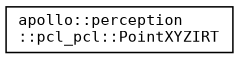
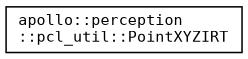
node "apollo::perception ::pcl_pcl::PointXYZIRT": label "apollo::perception ::pcl_pcl::PointXYZIRT" -> "apollo::perception ::pcl_util::PointXYZIRT"
